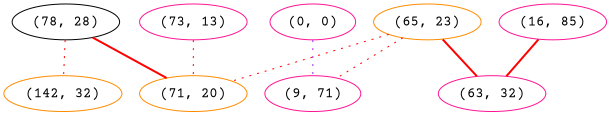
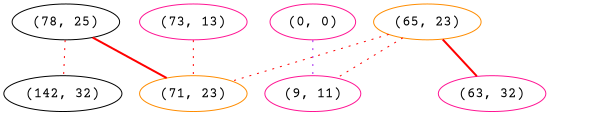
node "(78, 28)": label "(78, 28)" -> "(78, 25)"
node "(16, 85)": removed
node "(142, 32)": color darkorange -> black
node "(71, 20)": label "(71, 20)" -> "(71, 23)"
node "(9, 71)": label "(9, 71)" -> "(9, 11)"
